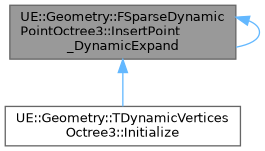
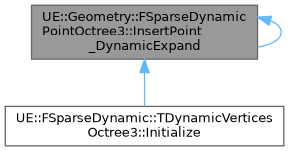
node "UE::Geometry::TDynamicVertices Octree3::Initialize": label "UE::Geometry::TDynamicVertices Octree3::Initialize" -> "UE::FSparseDynamic::TDynamicVertices Octree3::Initialize"
